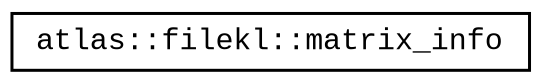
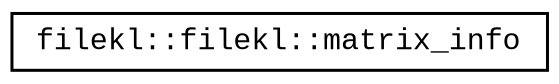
node "atlas::filekl::matrix_info": label "atlas::filekl::matrix_info" -> "filekl::filekl::matrix_info"
